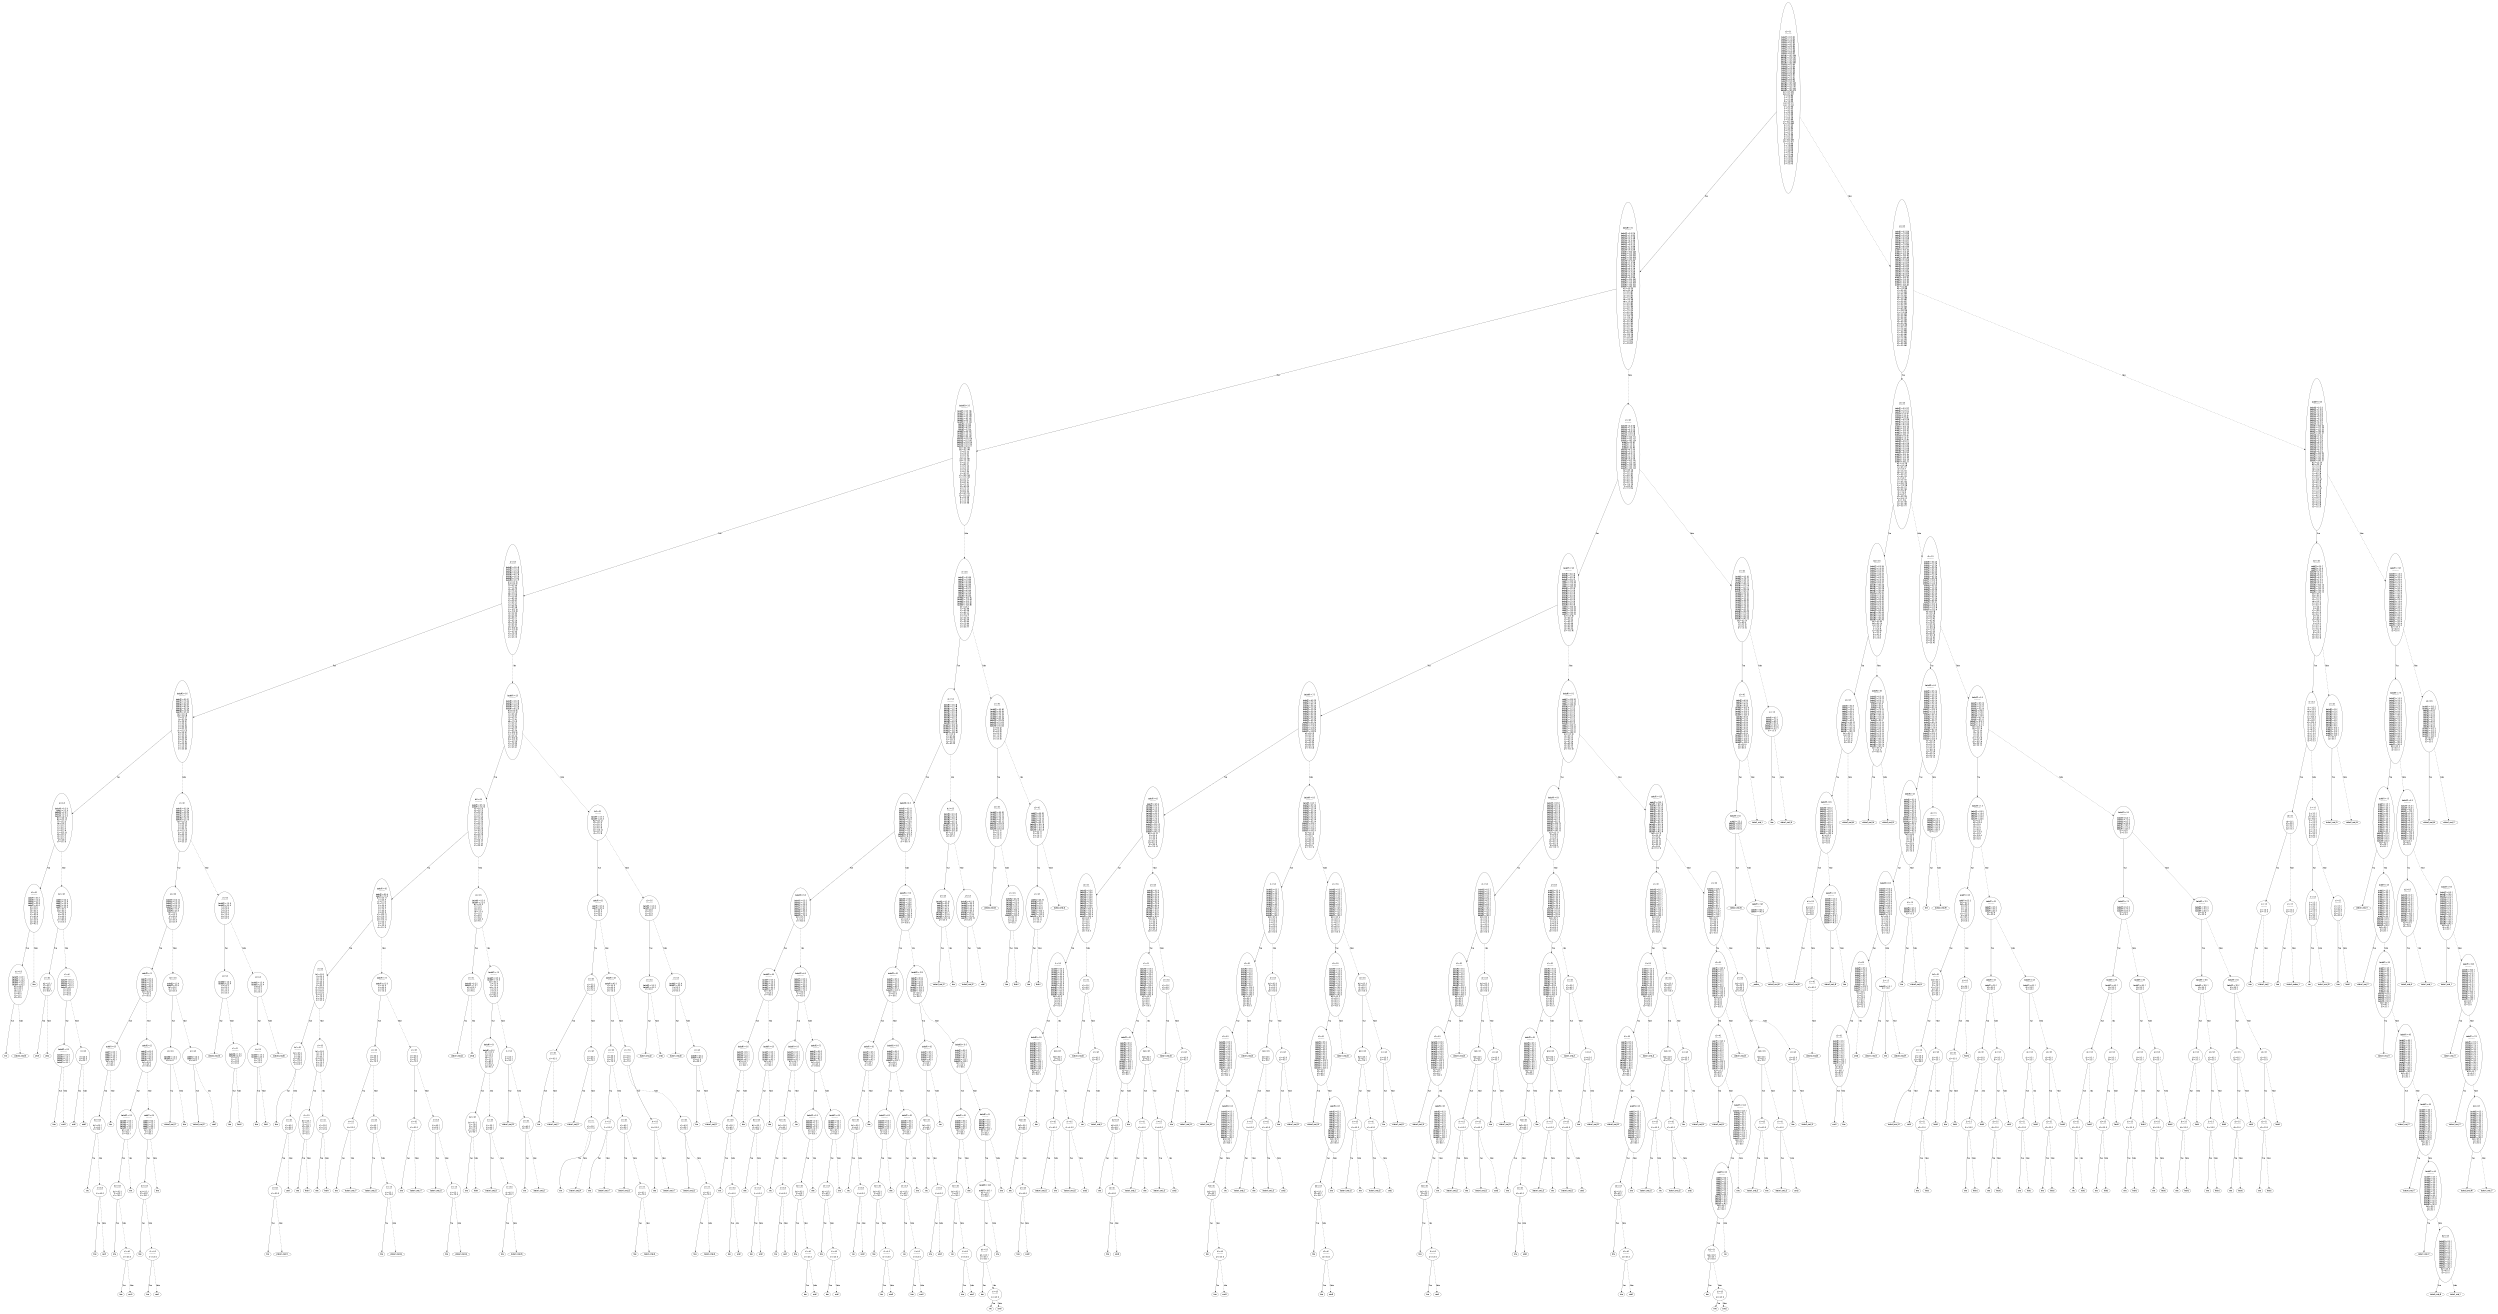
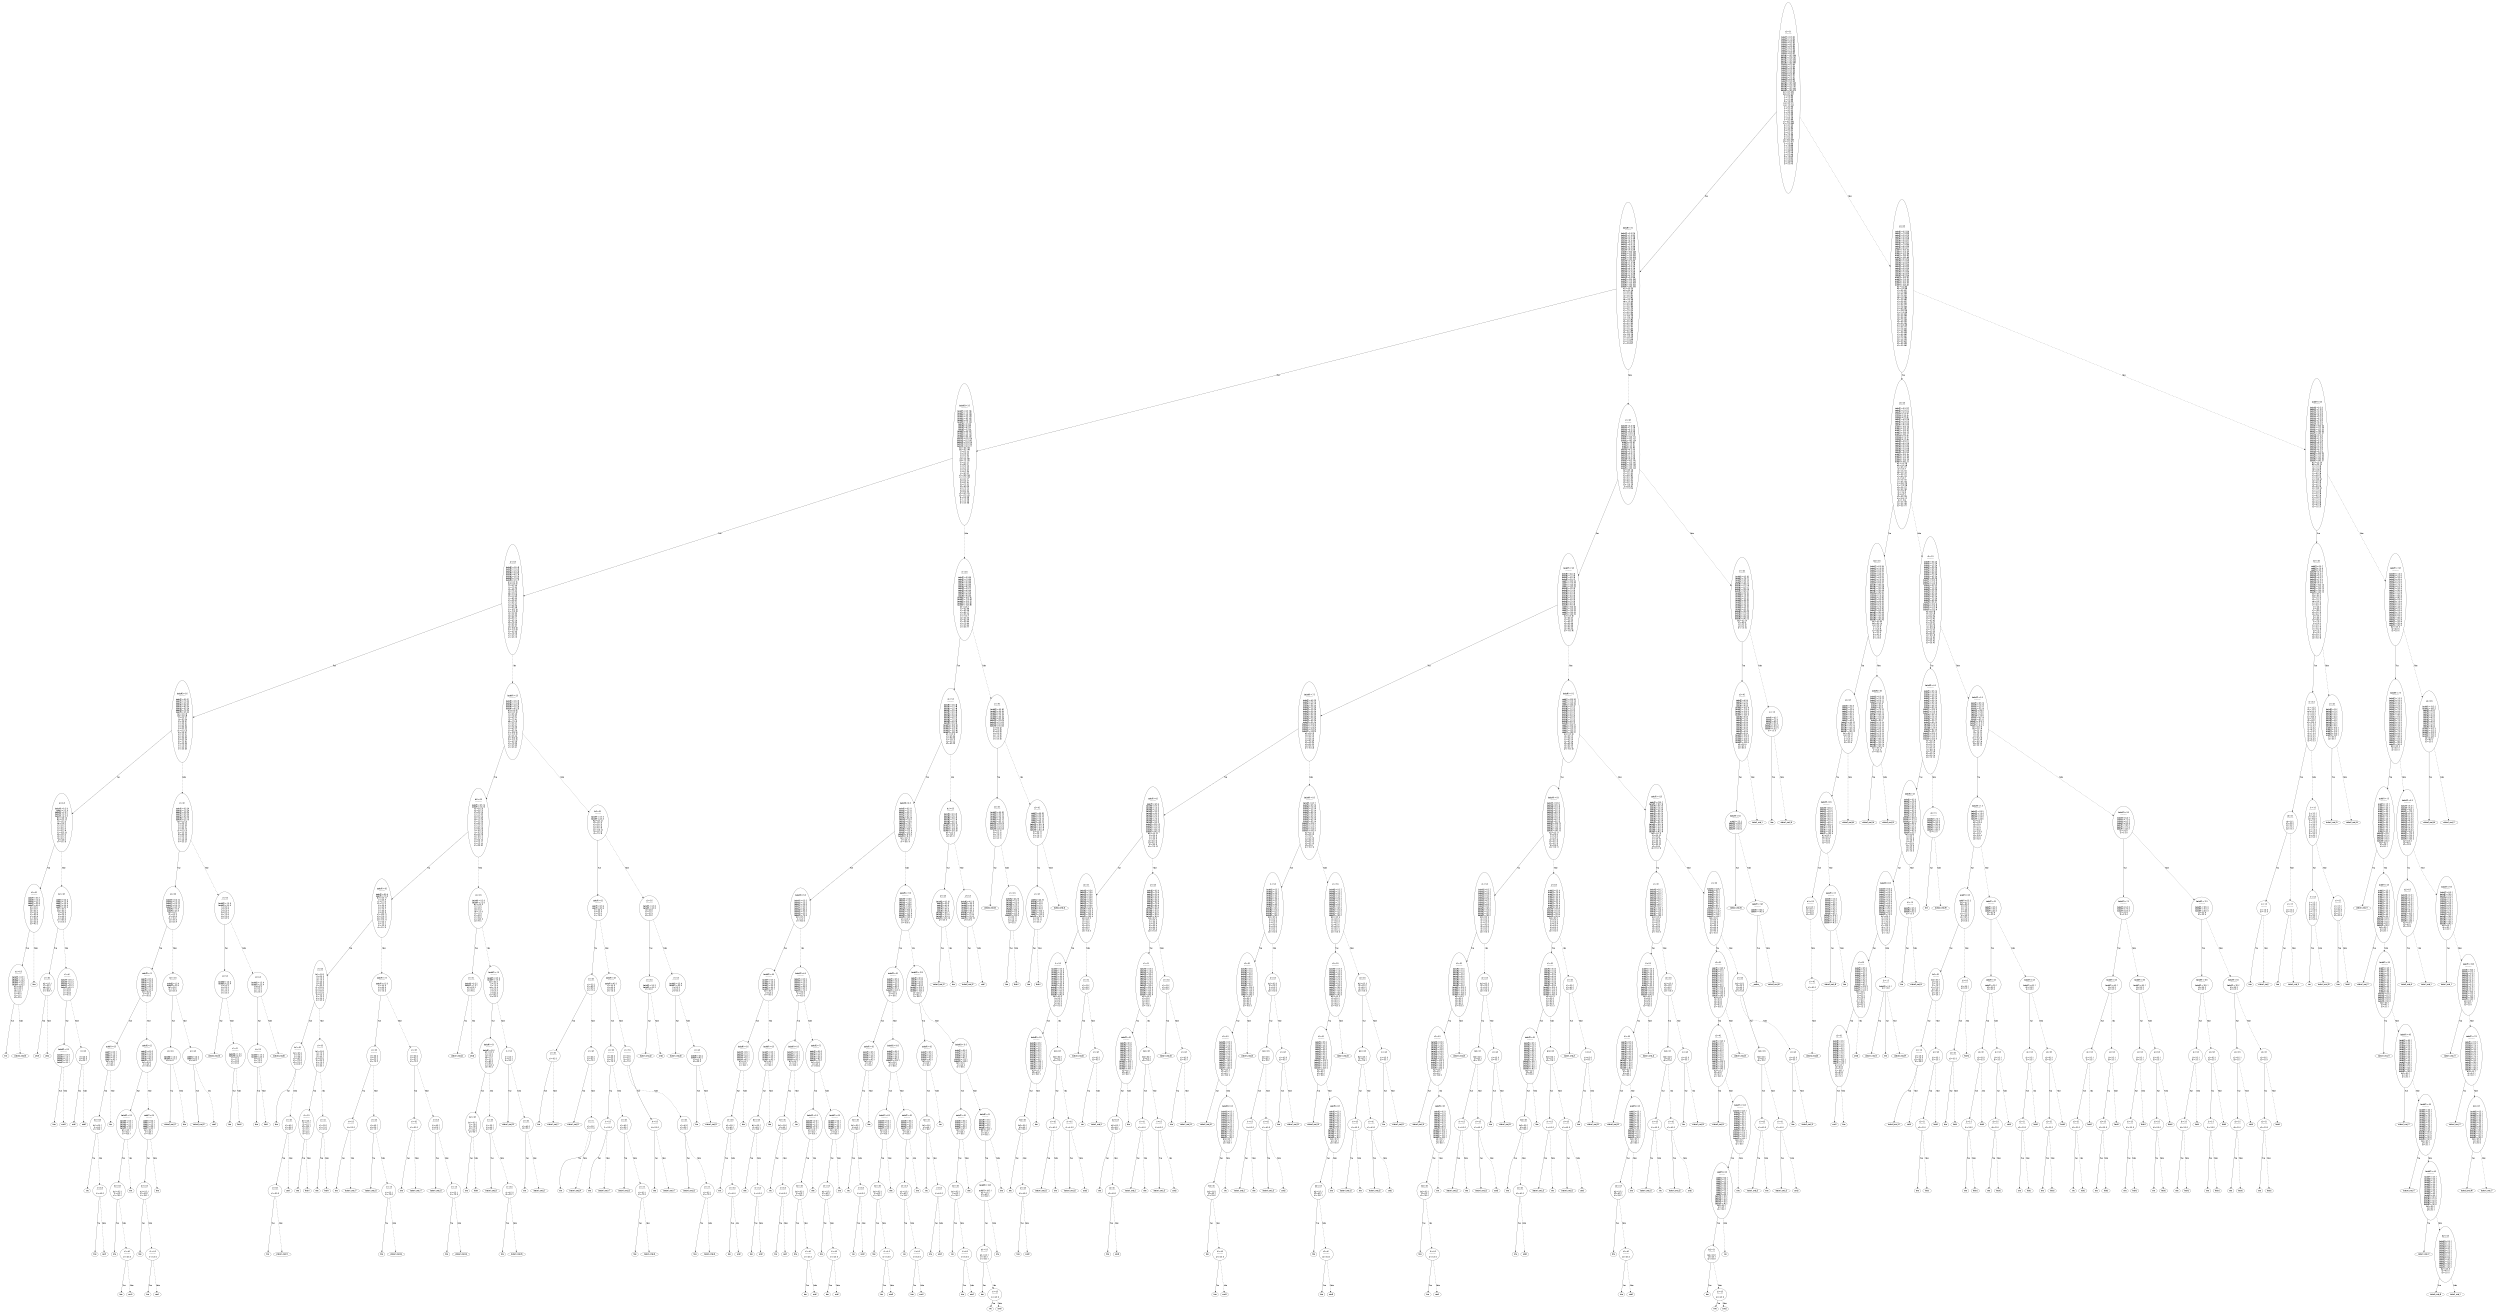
node "station2_cmd_42": removed
node "station1_random_13": label "station1_random_13" -> "station1_cmd_13"
